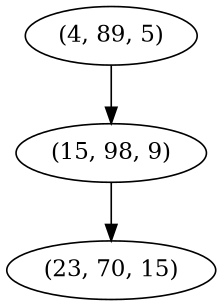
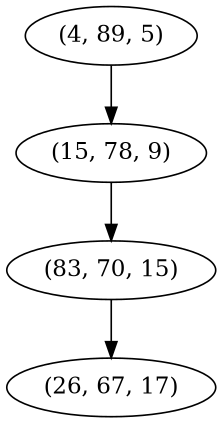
node "(15, 98, 9)": label "(15, 98, 9)" -> "(15, 78, 9)"
node "(23, 70, 15)": label "(23, 70, 15)" -> "(83, 70, 15)"
node "(26, 67, 17)": added
